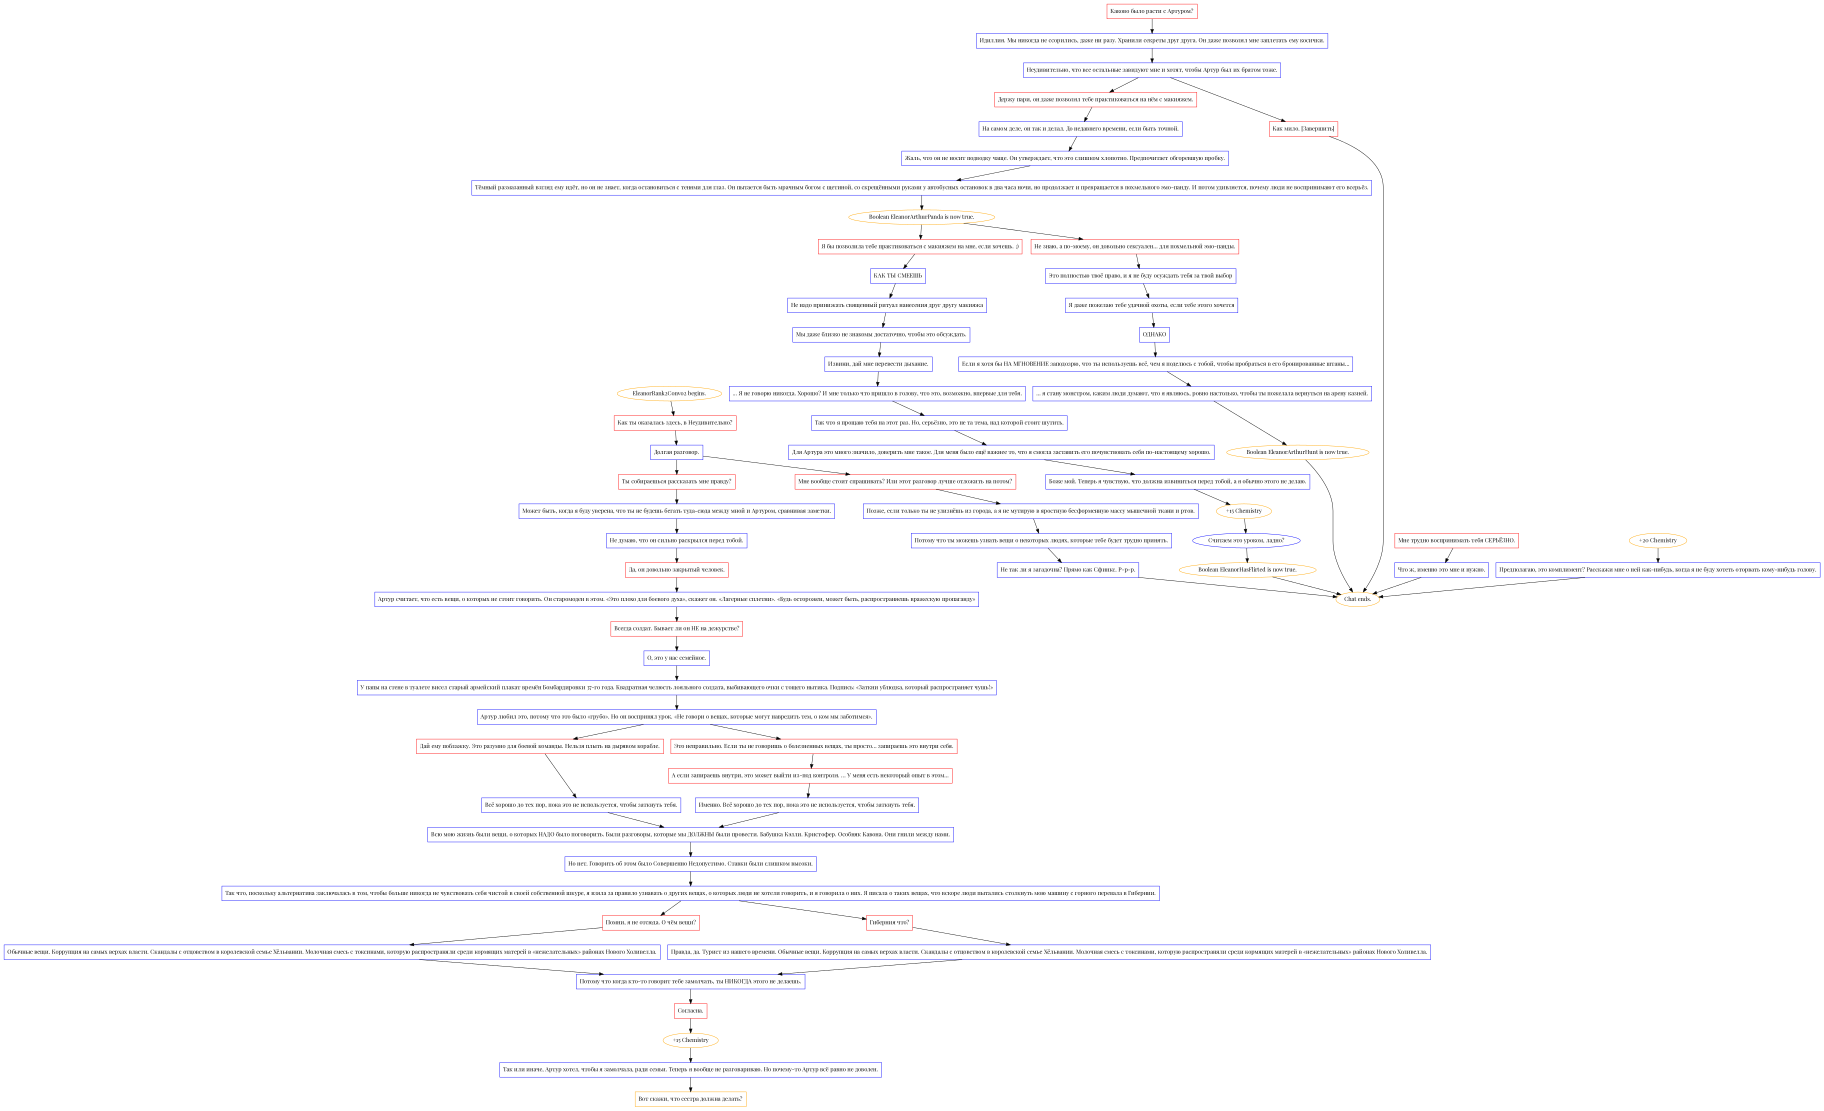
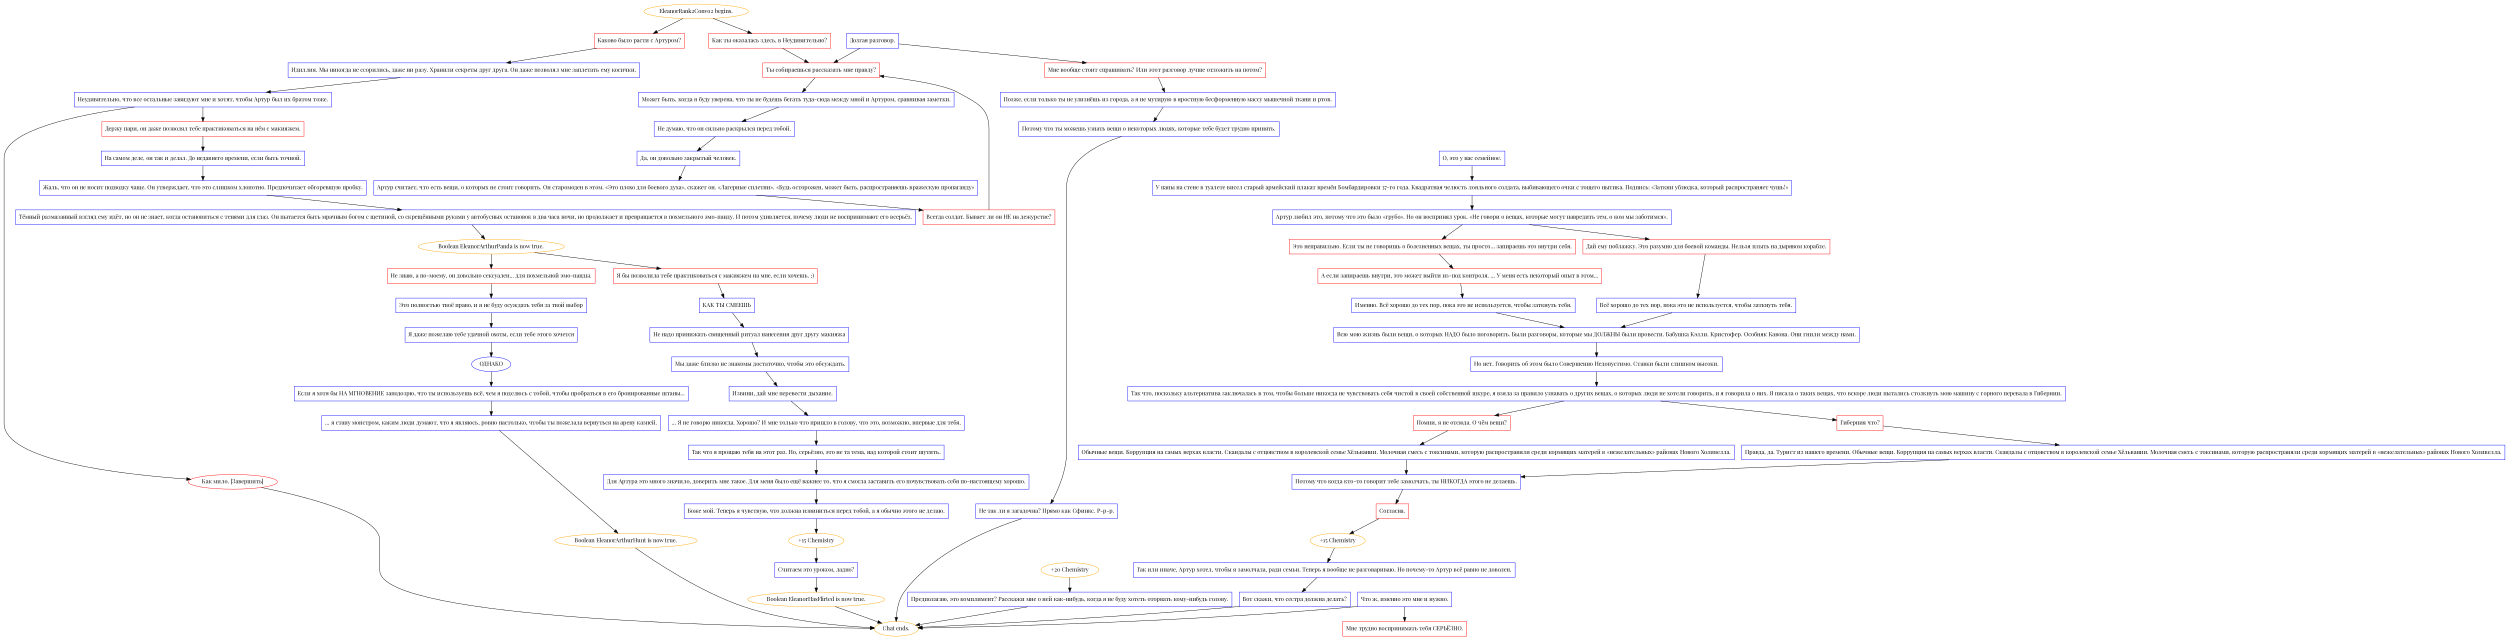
edge "EleanorRank2Convo2 begins." -> "Каково было расти с Артуром?": added
node "Как мило. [Завершить]": shape box -> ellipse
node "ОДНАКО": shape box -> ellipse
edge "Как ты оказалась здесь, в Неудивительно?" -> "Долгая разговор.": now "Как ты оказалась здесь, в Неудивительно?" -> "Ты собираешься рассказать мне правду?"
node "Считаем это уроком, ладно?": shape ellipse -> box
edge "Мне трудно воспринимать тебя СЕРЬЁЗНО." -> "Что ж, именно это мне и нужно.": reversed
node "Да, он довольно закрытый человек.": color red -> blue
edge "Вот скажи, что сестра должна делать?" -> "Chat ends.": added
edge "Всегда солдат. Бывает ли он НЕ на дежурстве?" -> "О, это у нас семейное.": now "Всегда солдат. Бывает ли он НЕ на дежурстве?" -> "Ты собираешься рассказать мне правду?"
node "Вот скажи, что сестра должна делать?": color orange -> blue
